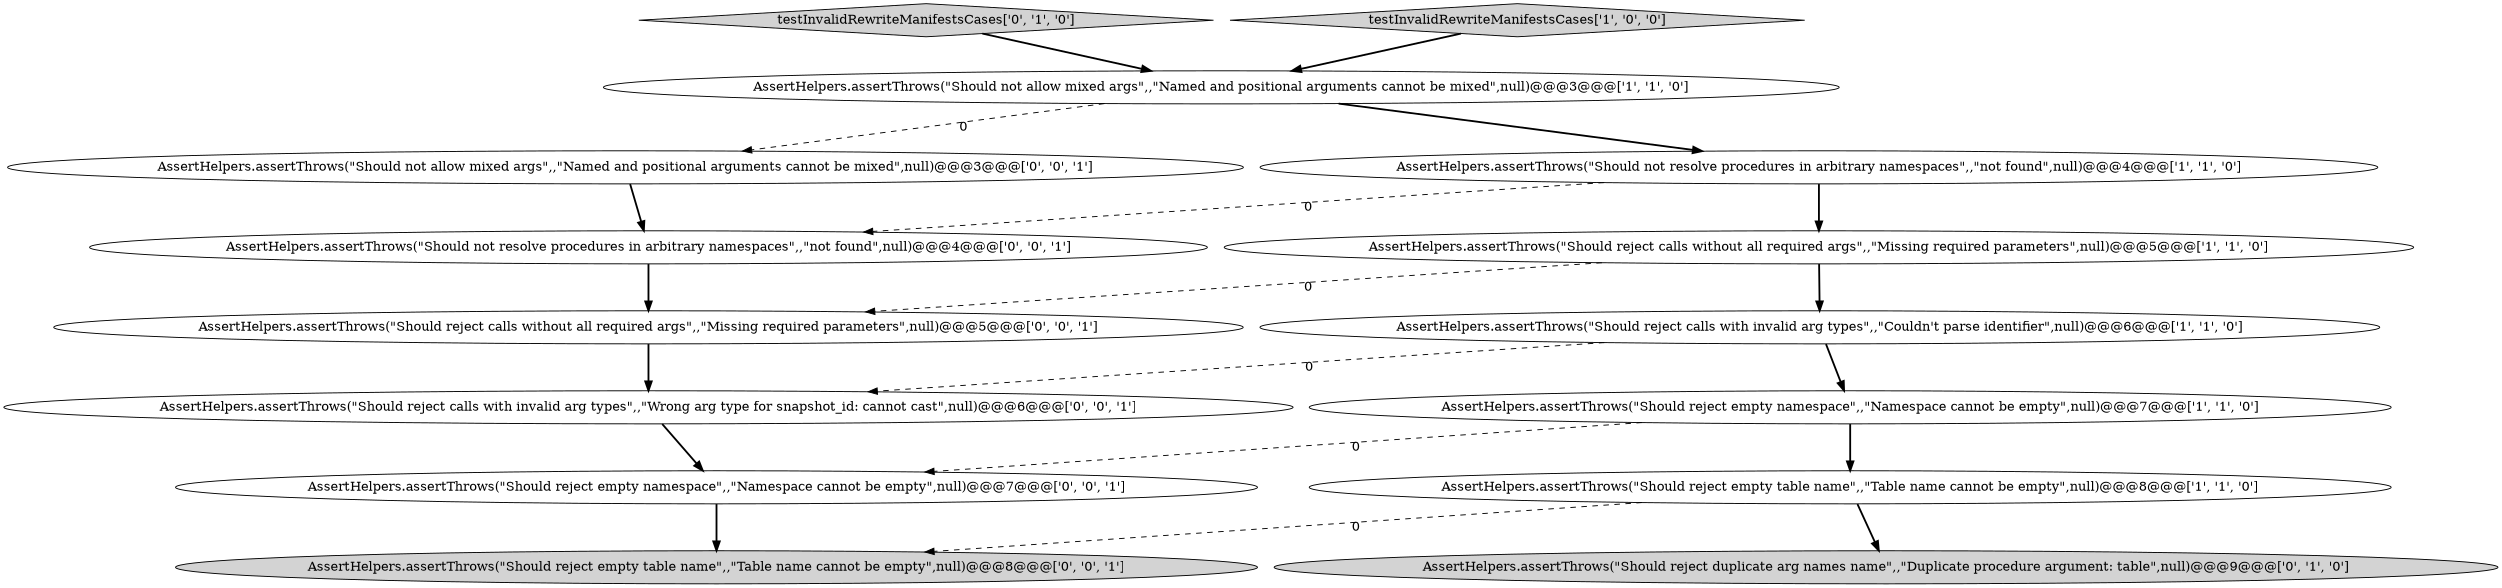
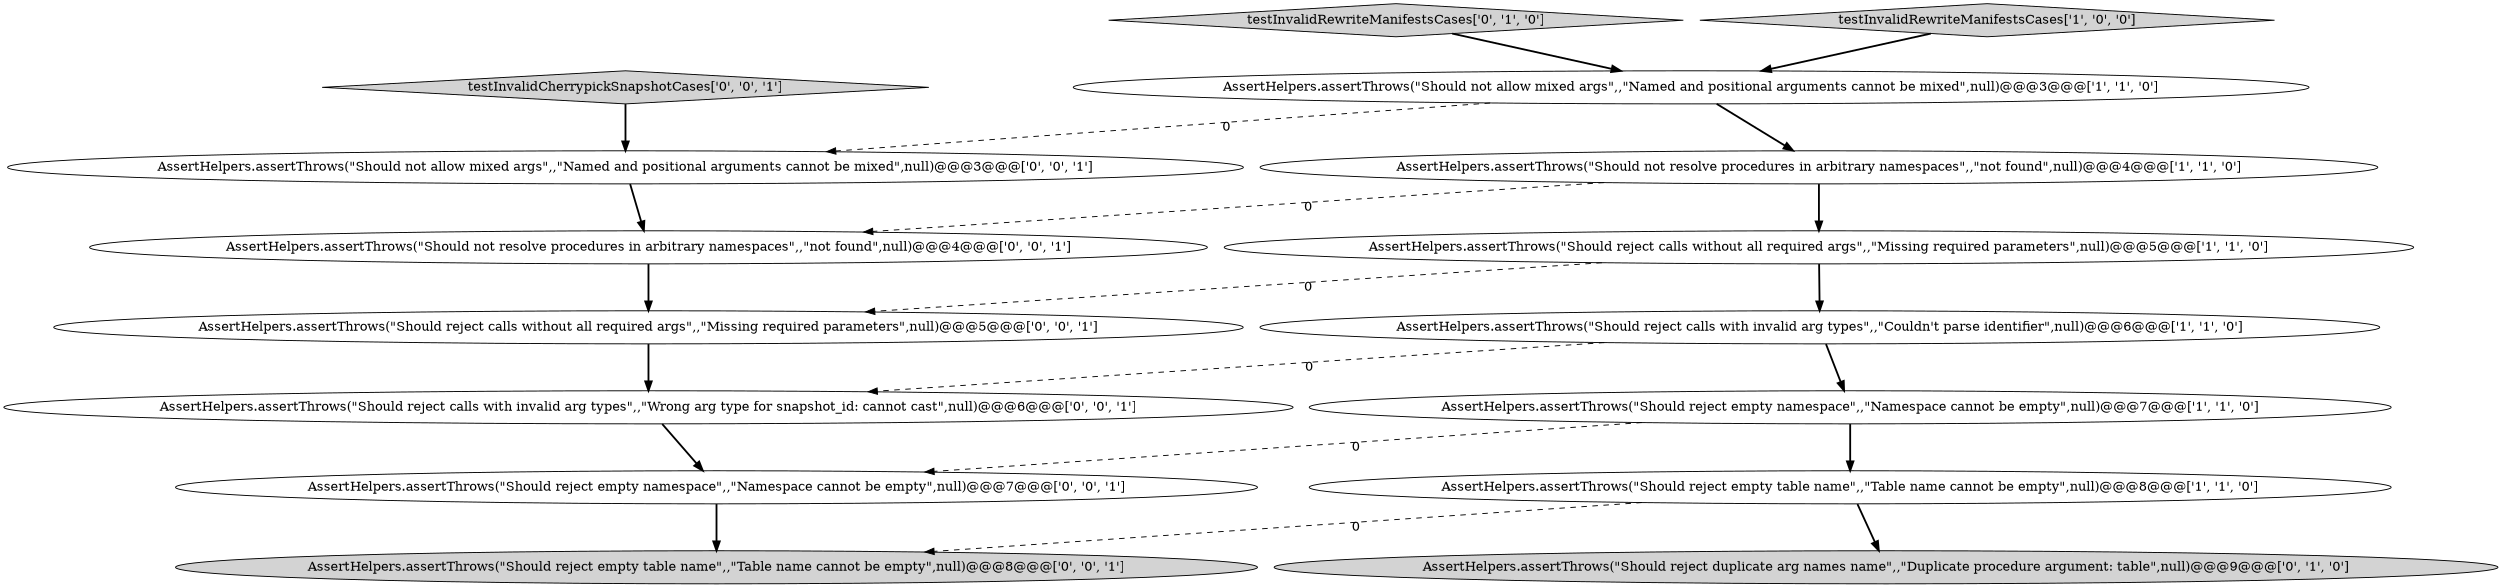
node "testInvalidCherrypickSnapshotCases['0', '0', '1']": added
